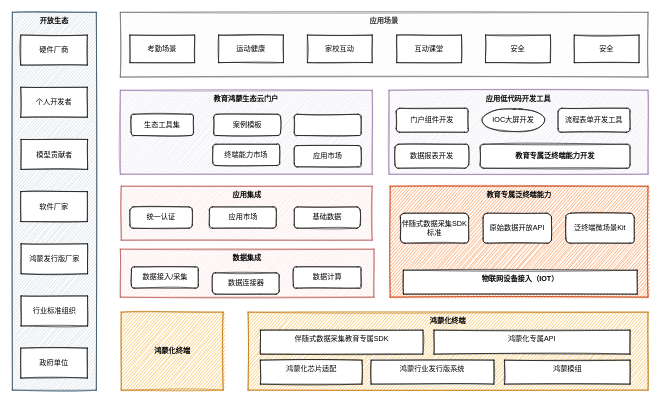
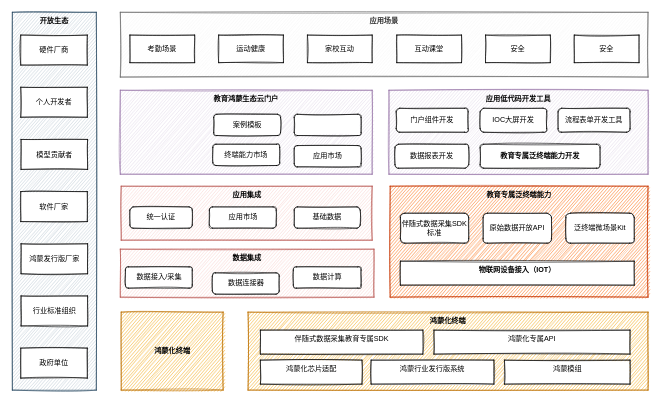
node "IOC大屏开发": shape ellipse -> rounded rectangle
node "生态工具集": removed
node "教育专属泛终端能力开发": size 150x24 -> 120x24
node "数据接入/采集": moved (165, 278) -> (159, 278)
node "物联网设备接入（IOT）": moved (521, 282) -> (518, 273)
